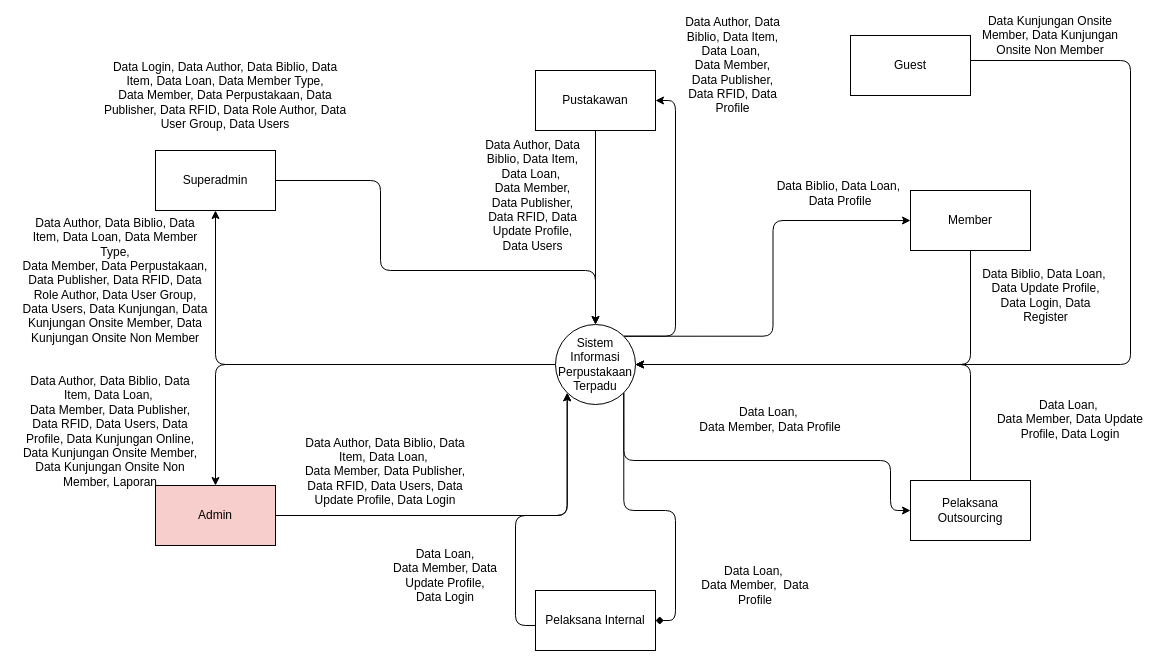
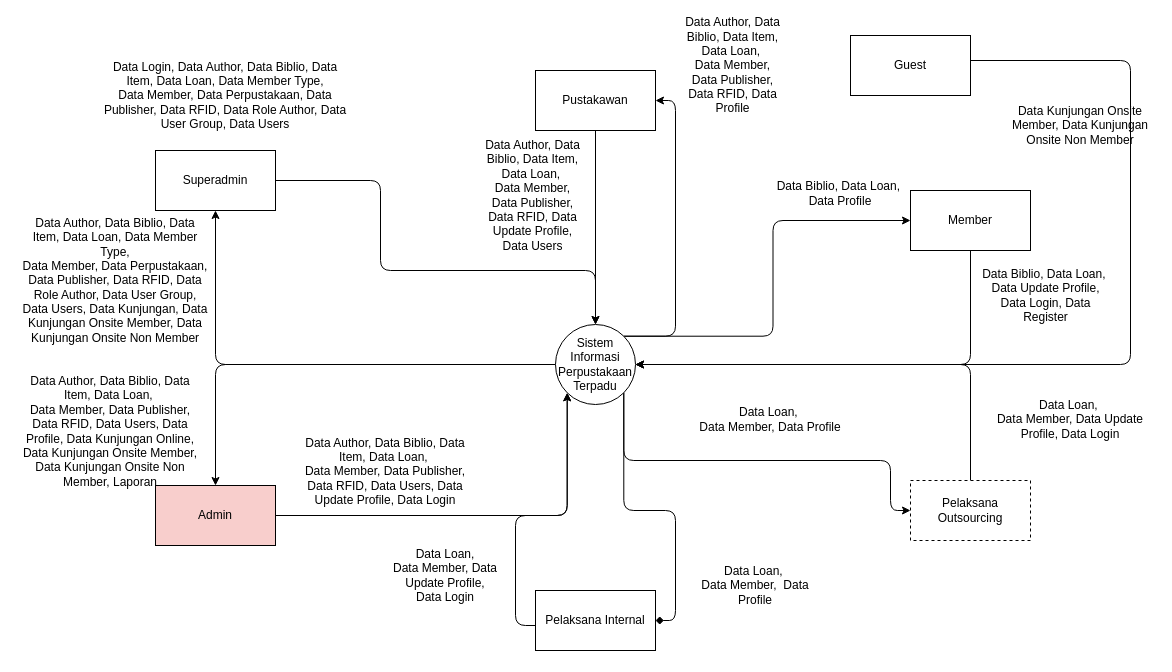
node "Data Kunjungan Onsite Member, Data Kunjungan Onsite Non Member": moved (1051, 36) -> (1081, 126)
node "Pelaksana Outsourcing": style solid -> dashed
